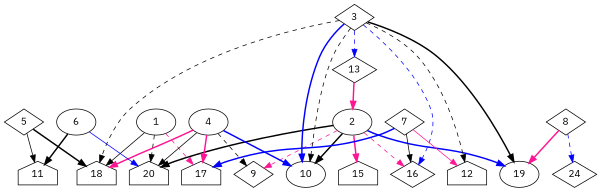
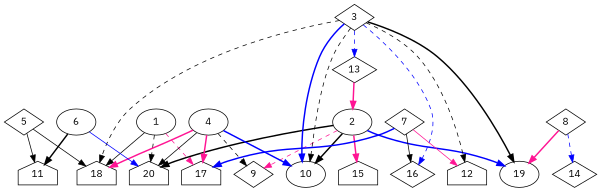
edge "5" -> "18": style bold -> solid
edge "2" -> "16": removed
node "24": label "24" -> "14"
